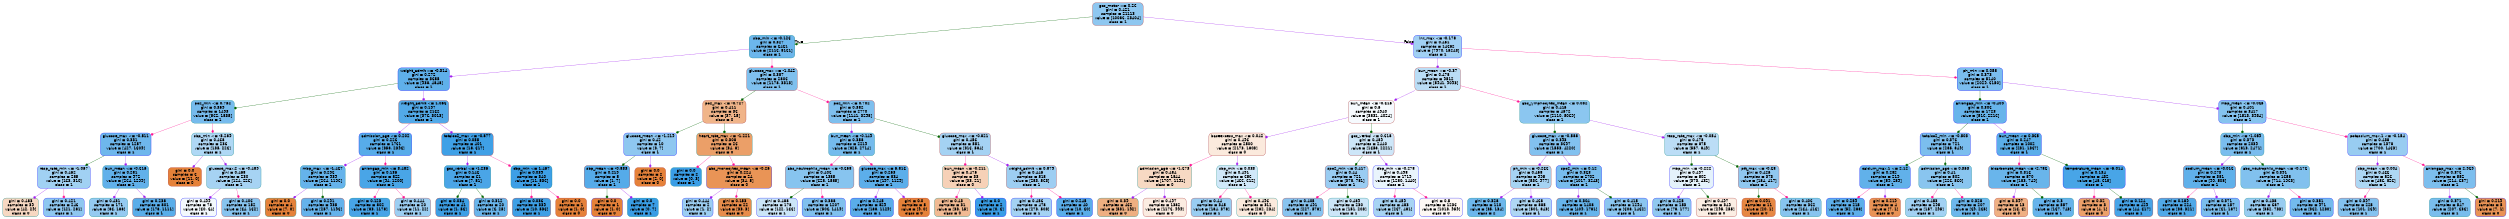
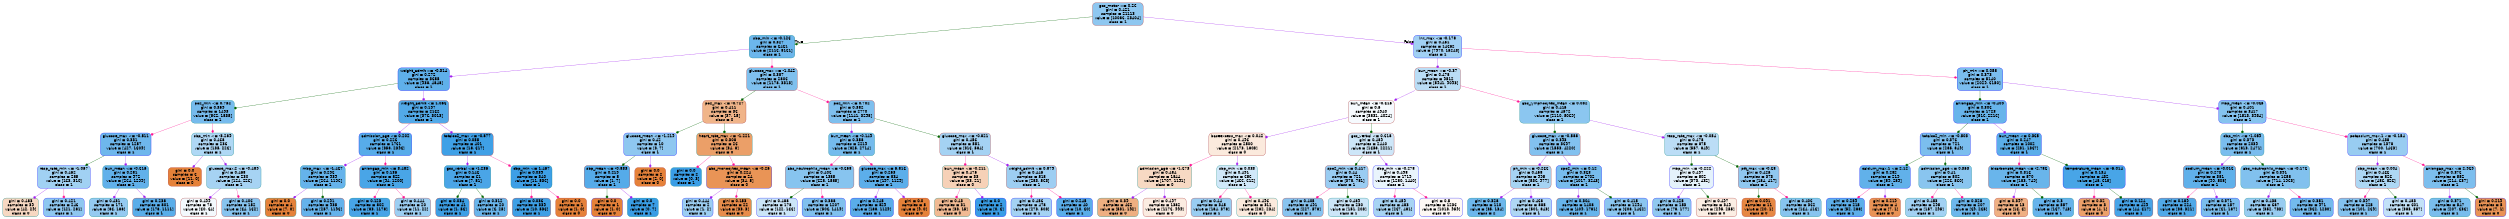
node "gini = 0.499 samples = 78 value = [60, 64] class = 1": color blue -> brown
node "gini = 0.483 samples = 601 value = [385, 557] class = 1": added
